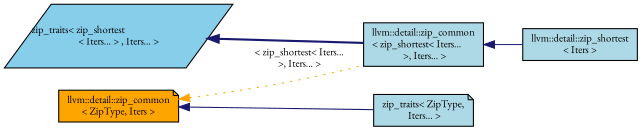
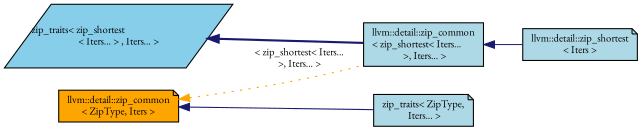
node "llvm::detail::zip_shortest < Iters >": shape box -> note
